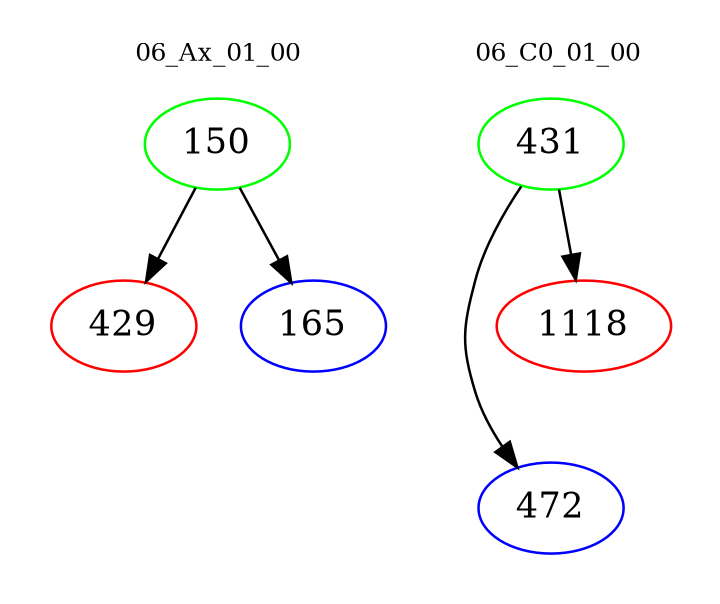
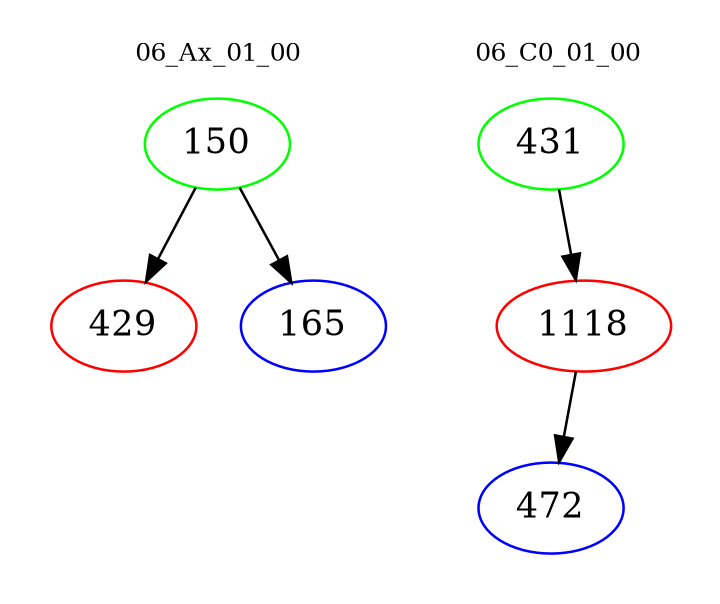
edge "431" -> "472": now "1118" -> "472"
